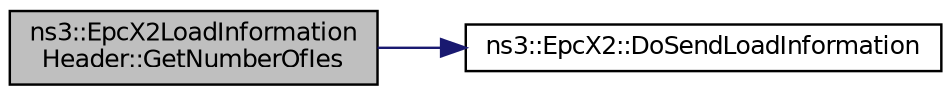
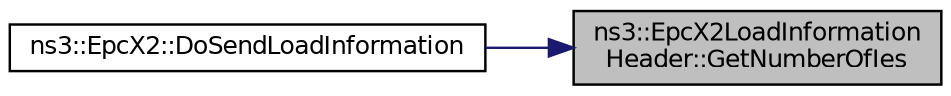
edge "ns3::EpcX2LoadInformation Header::GetNumberOfIes" -> "ns3::EpcX2::DoSendLoadInformation": reversed
